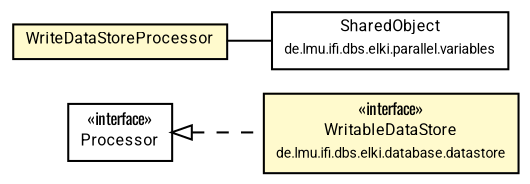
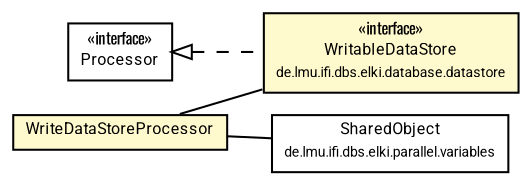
edge "WritableDataStore" -- "WriteDataStoreProcessor": added
